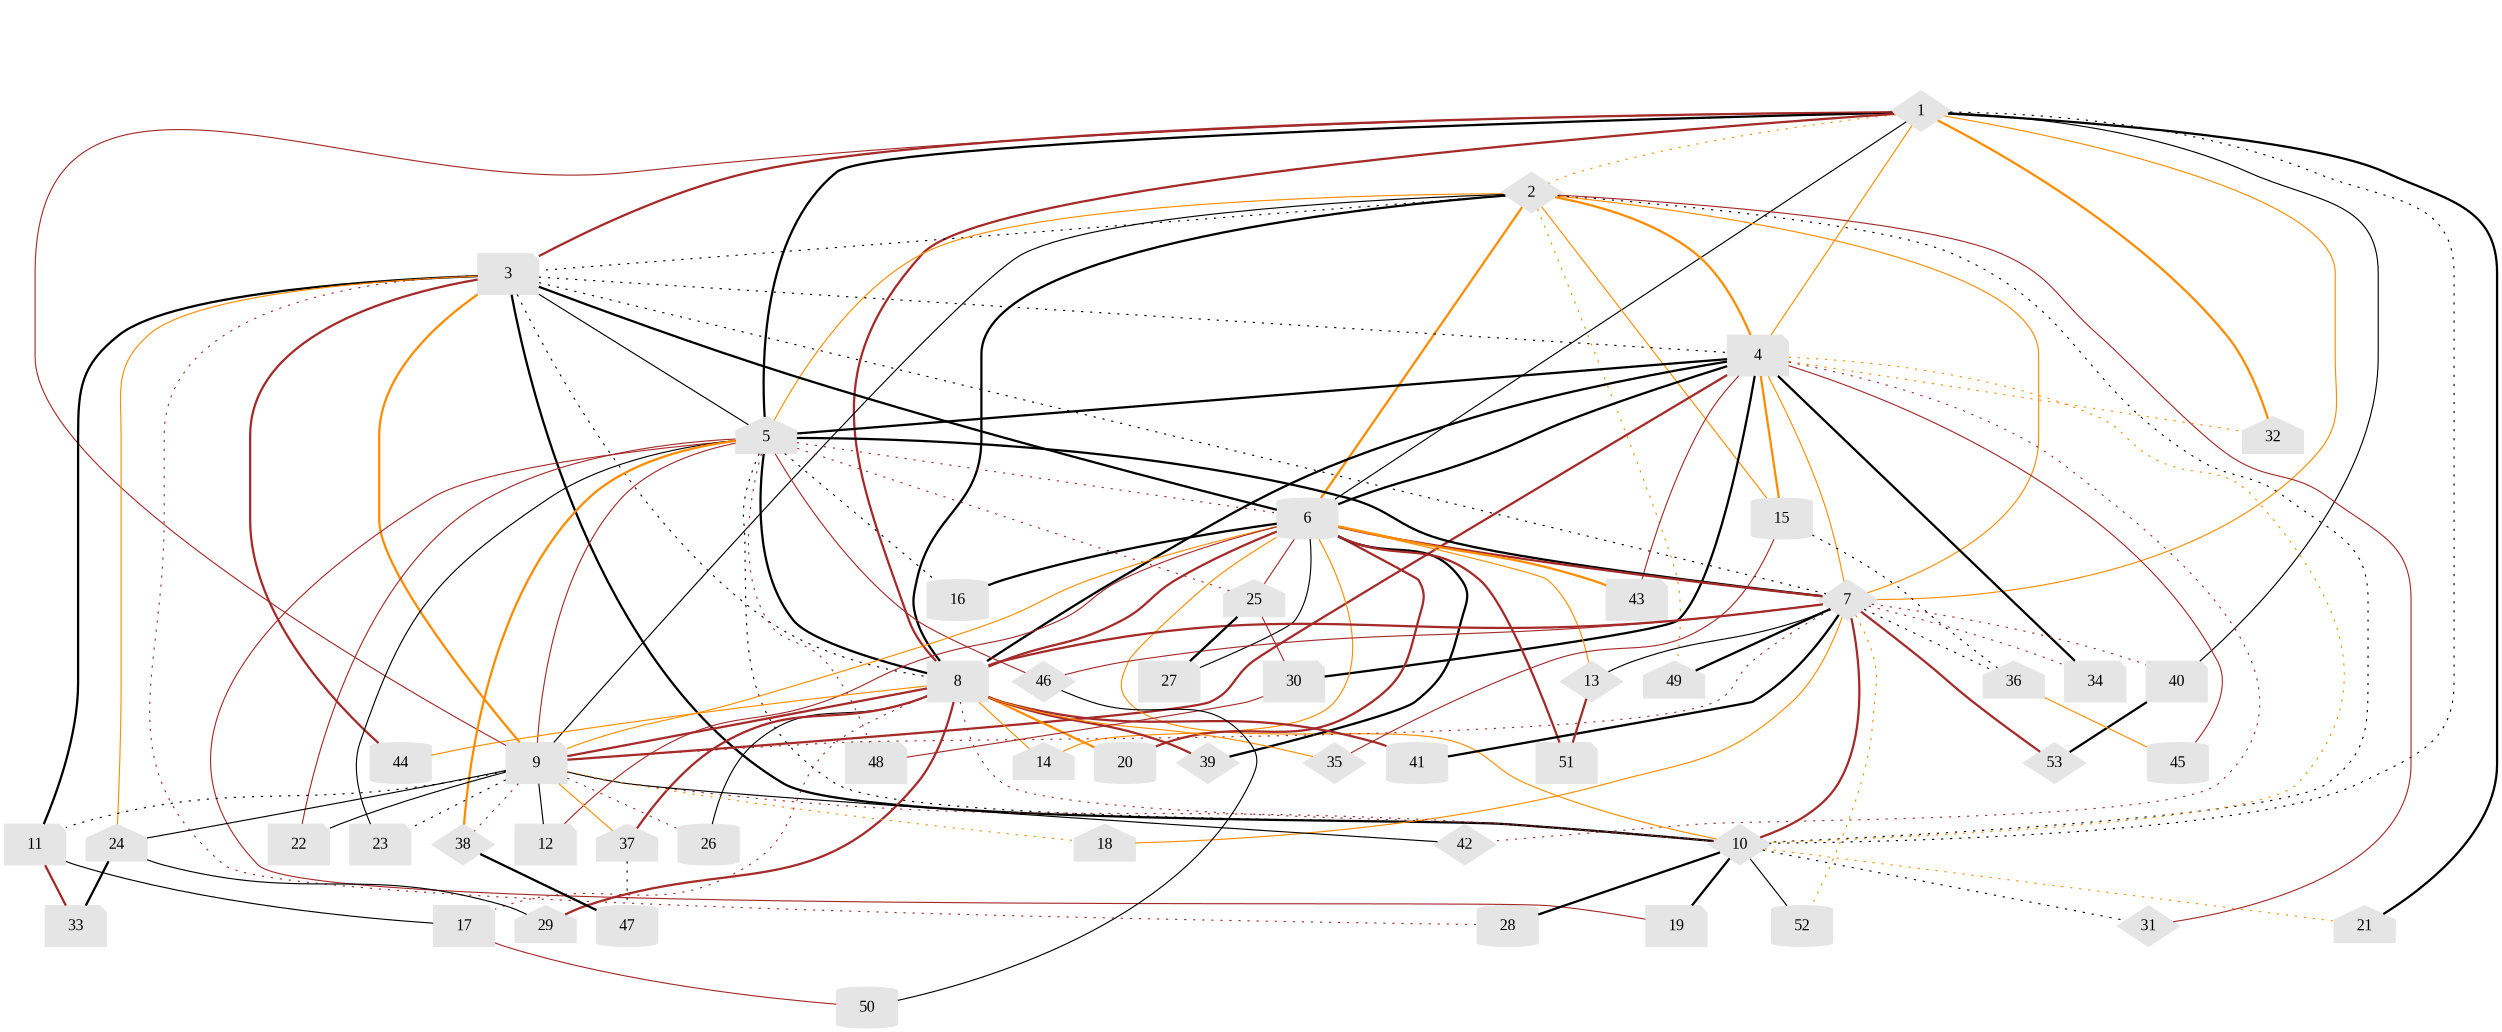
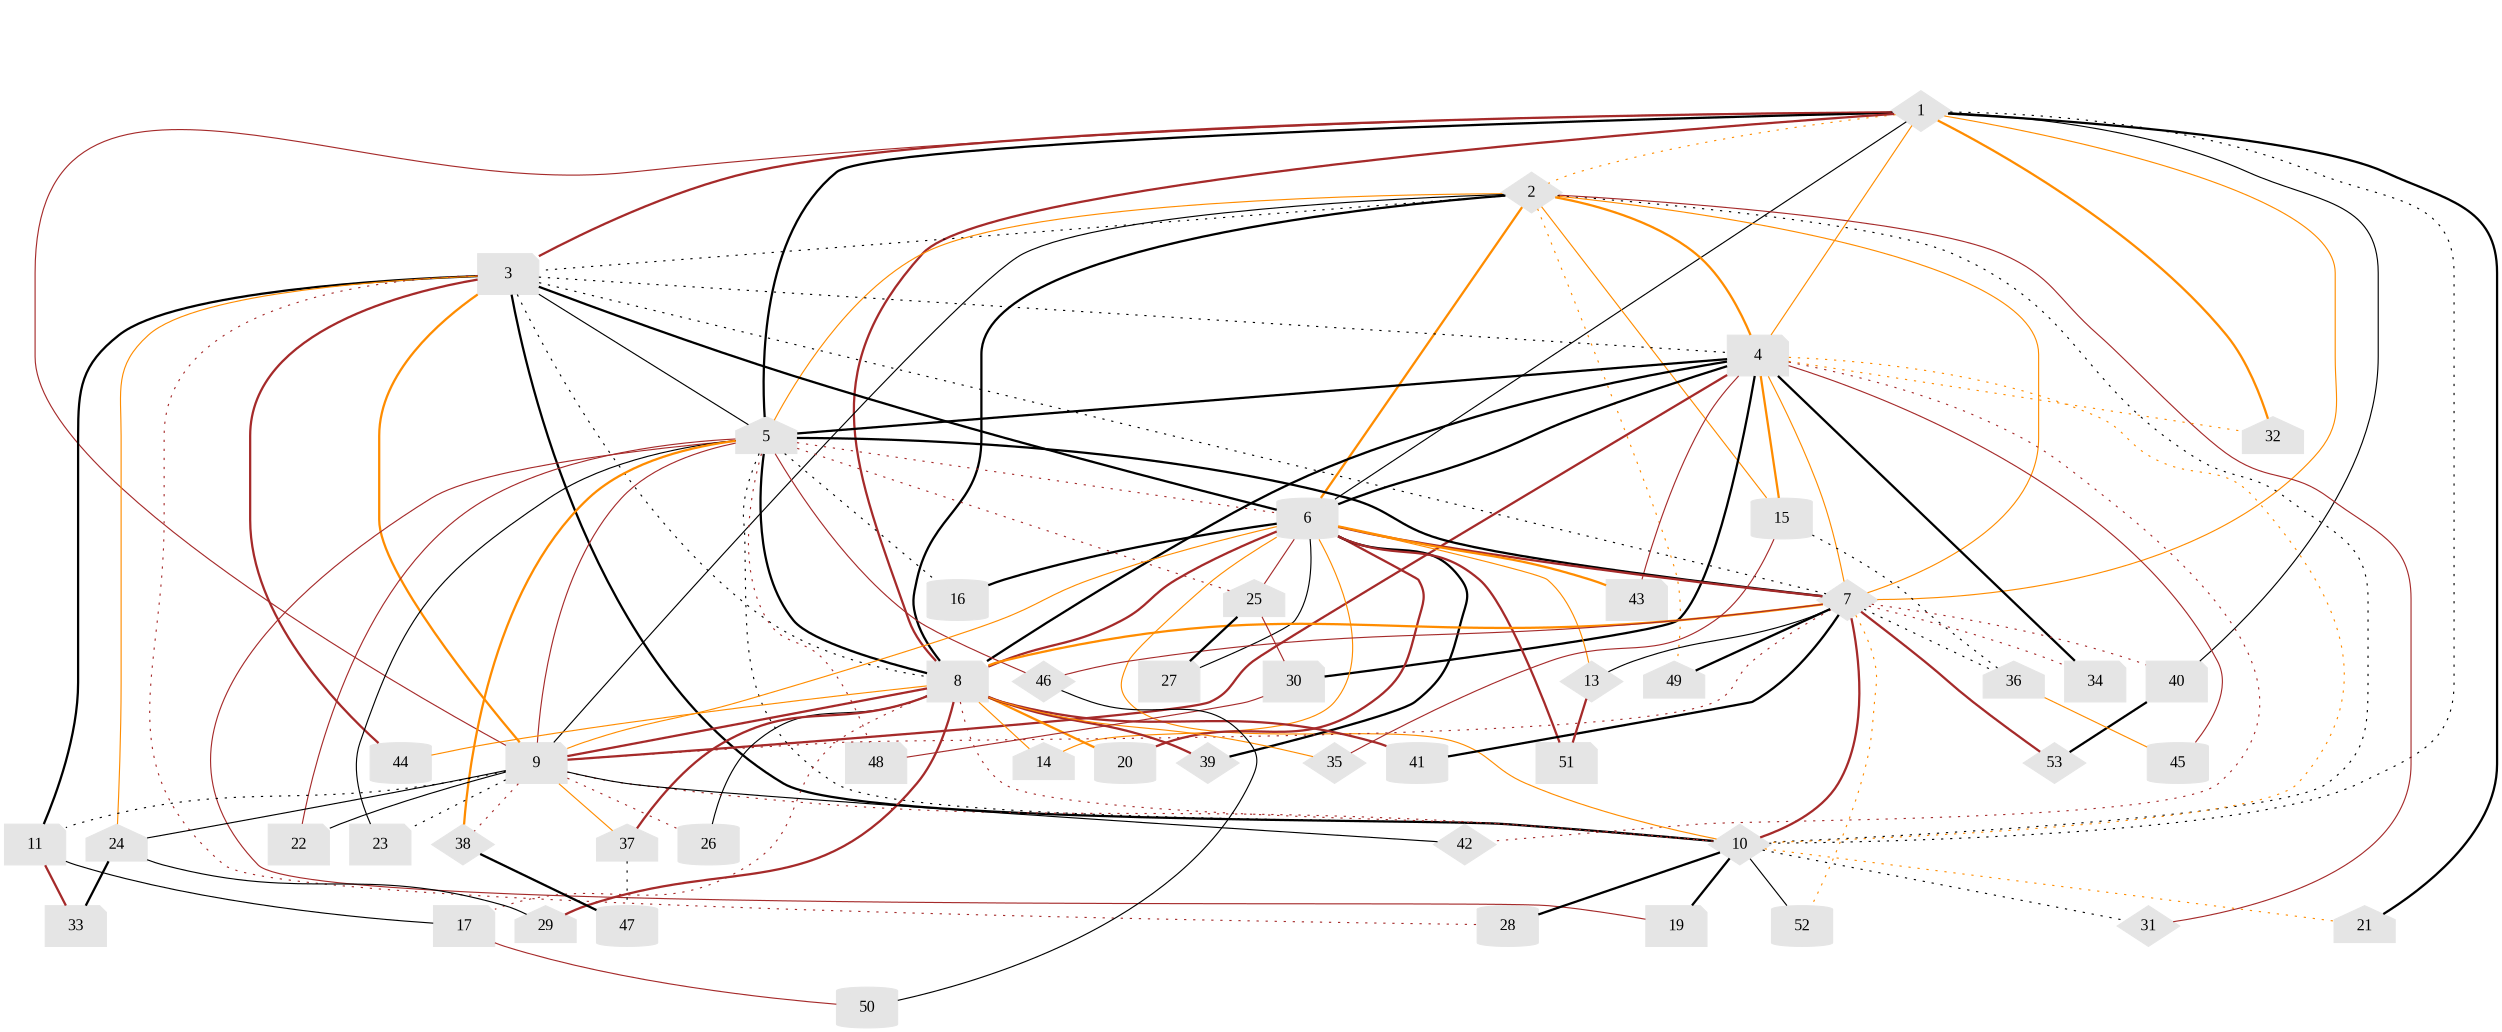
edge "7" -- "8": color brown -> darkorange
node "12": removed
node "18": removed
